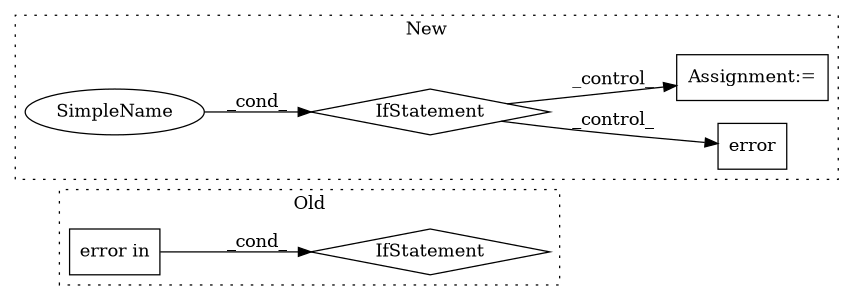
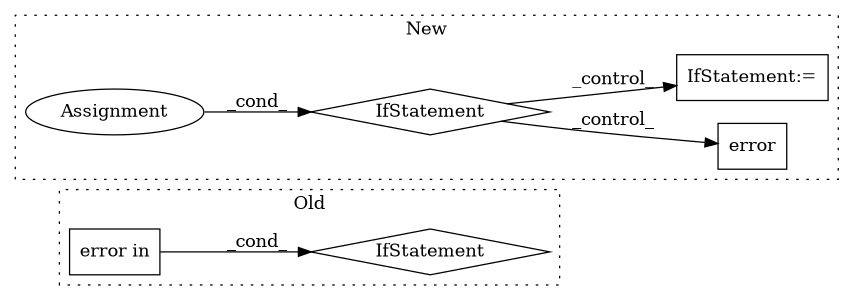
node "Assignment:=": label "Assignment:=" -> "IfStatement:="
node "SimpleName": label "SimpleName" -> "Assignment"
